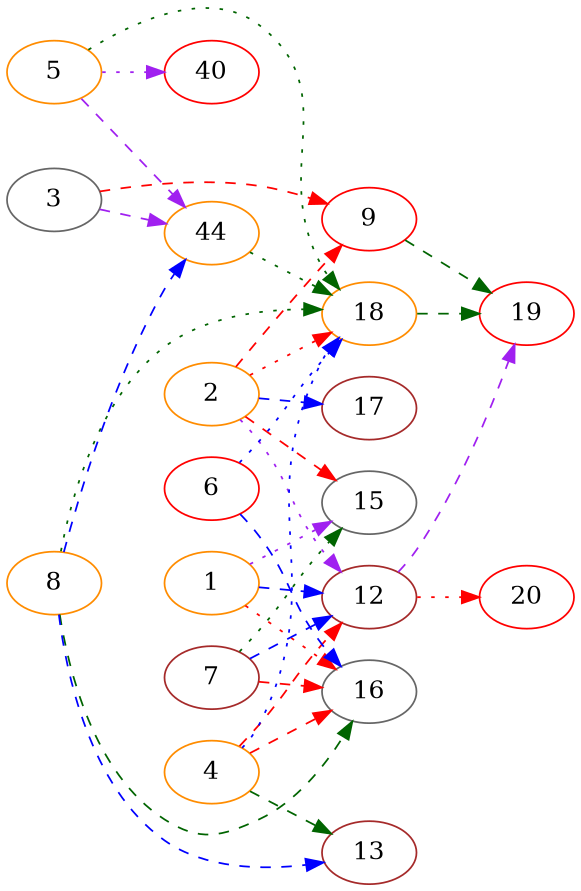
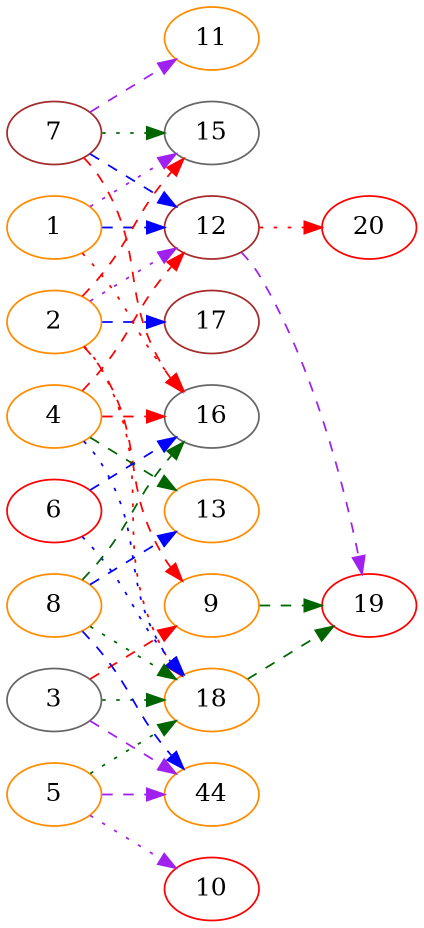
node "11": added
node "40": label "40" -> "10"
node "9": color red -> darkorange
edge "44" -> "18": now "3" -> "18"
node "13": color brown -> darkorange
